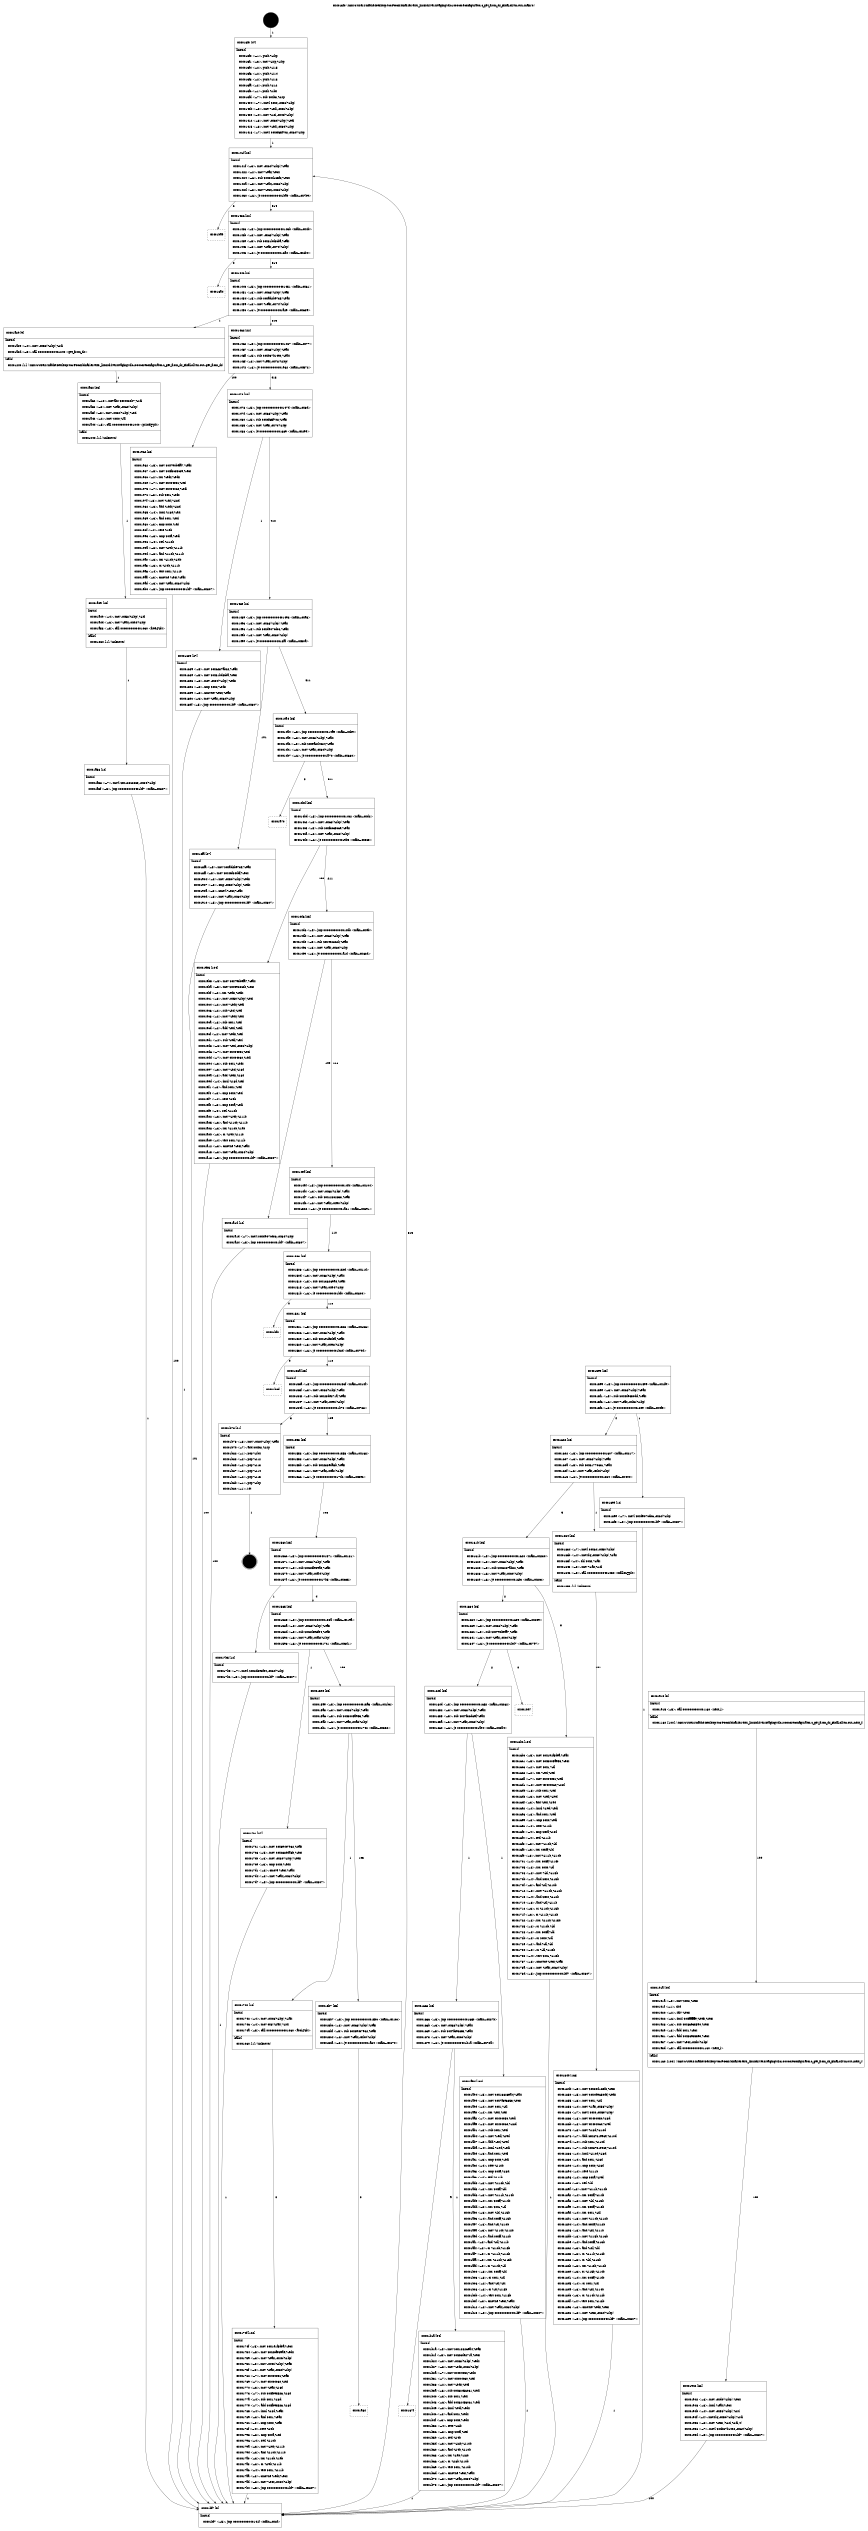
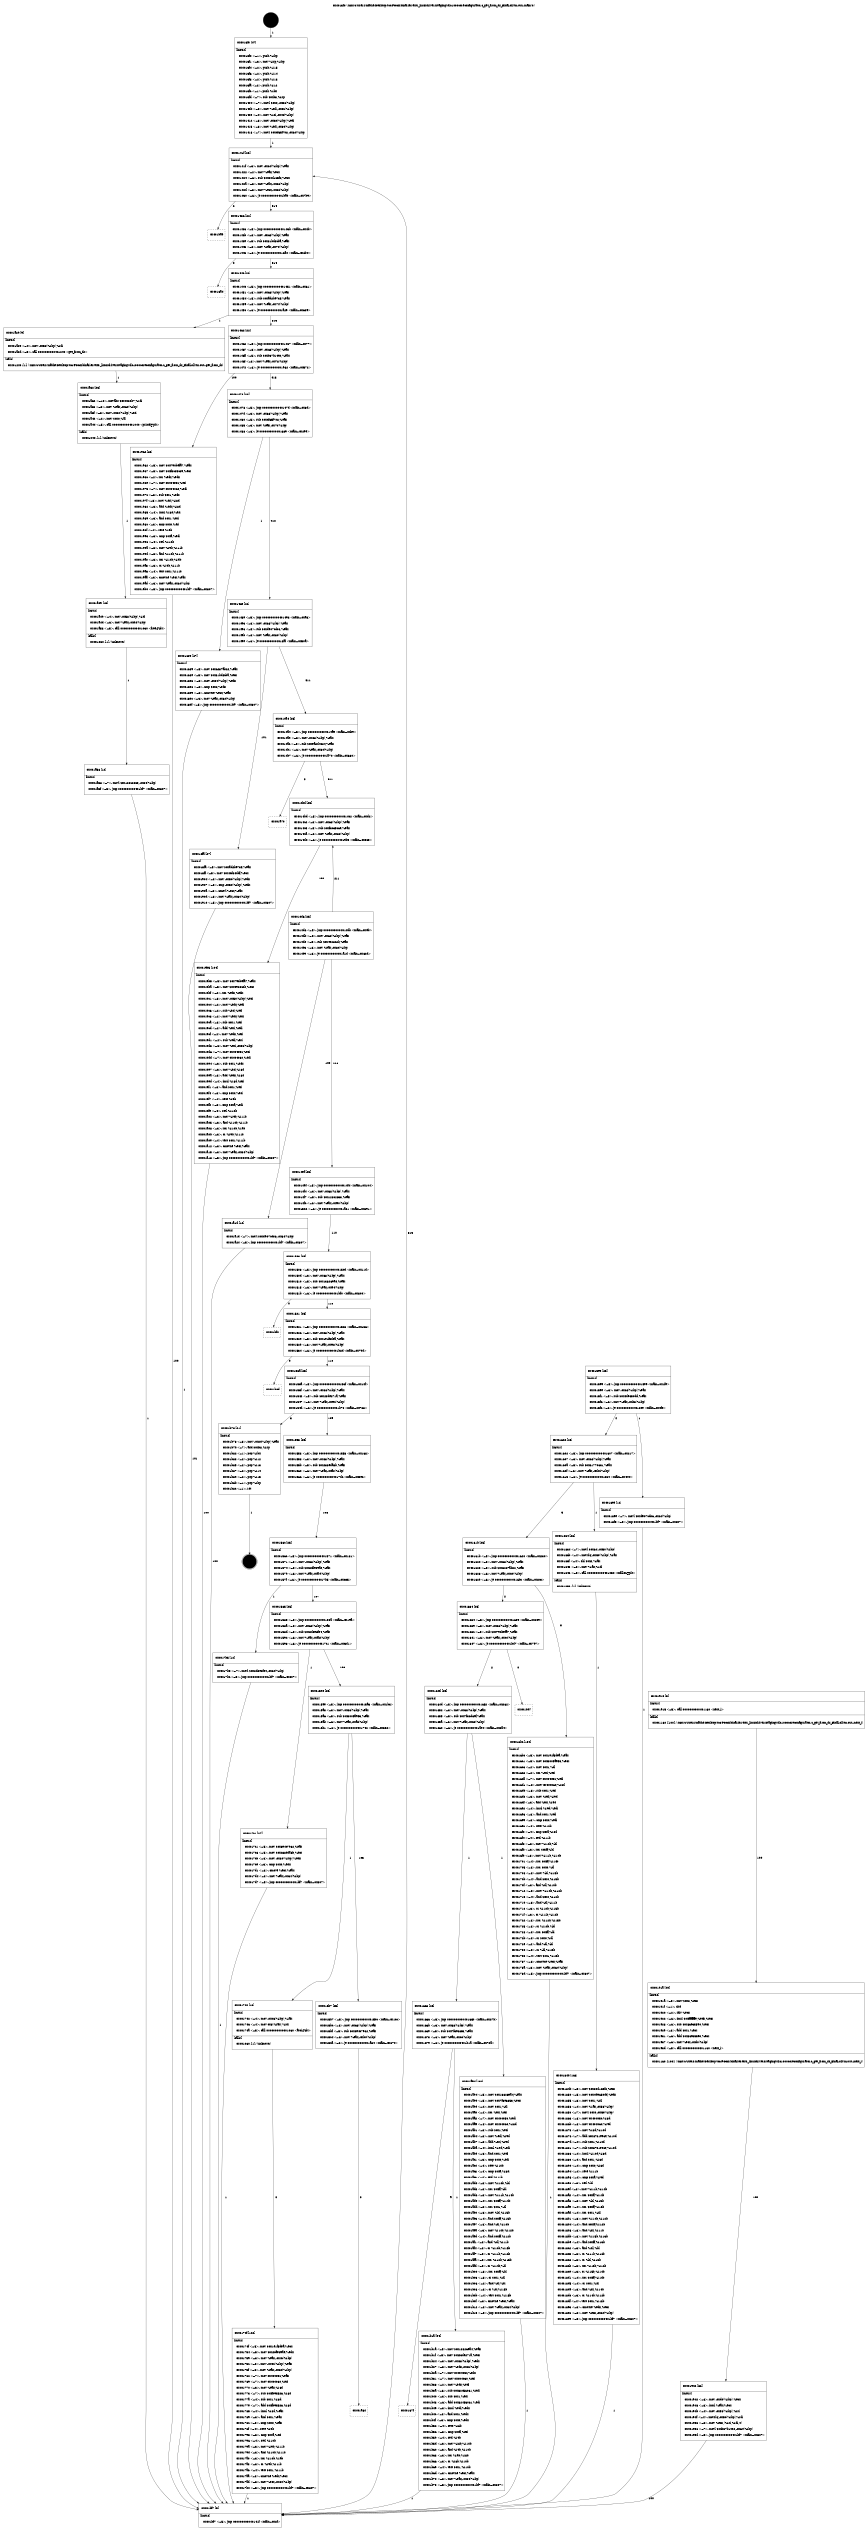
edge "0x4014bd [25]" -> "0x4014d6 [25]": reversed
edge "0x40156c [25]" -> "0x401585 [25]": label " 4" -> " 107"
edge "0x401834 [23]" -> "0x40184b [163]": label " 101" -> " 1"
